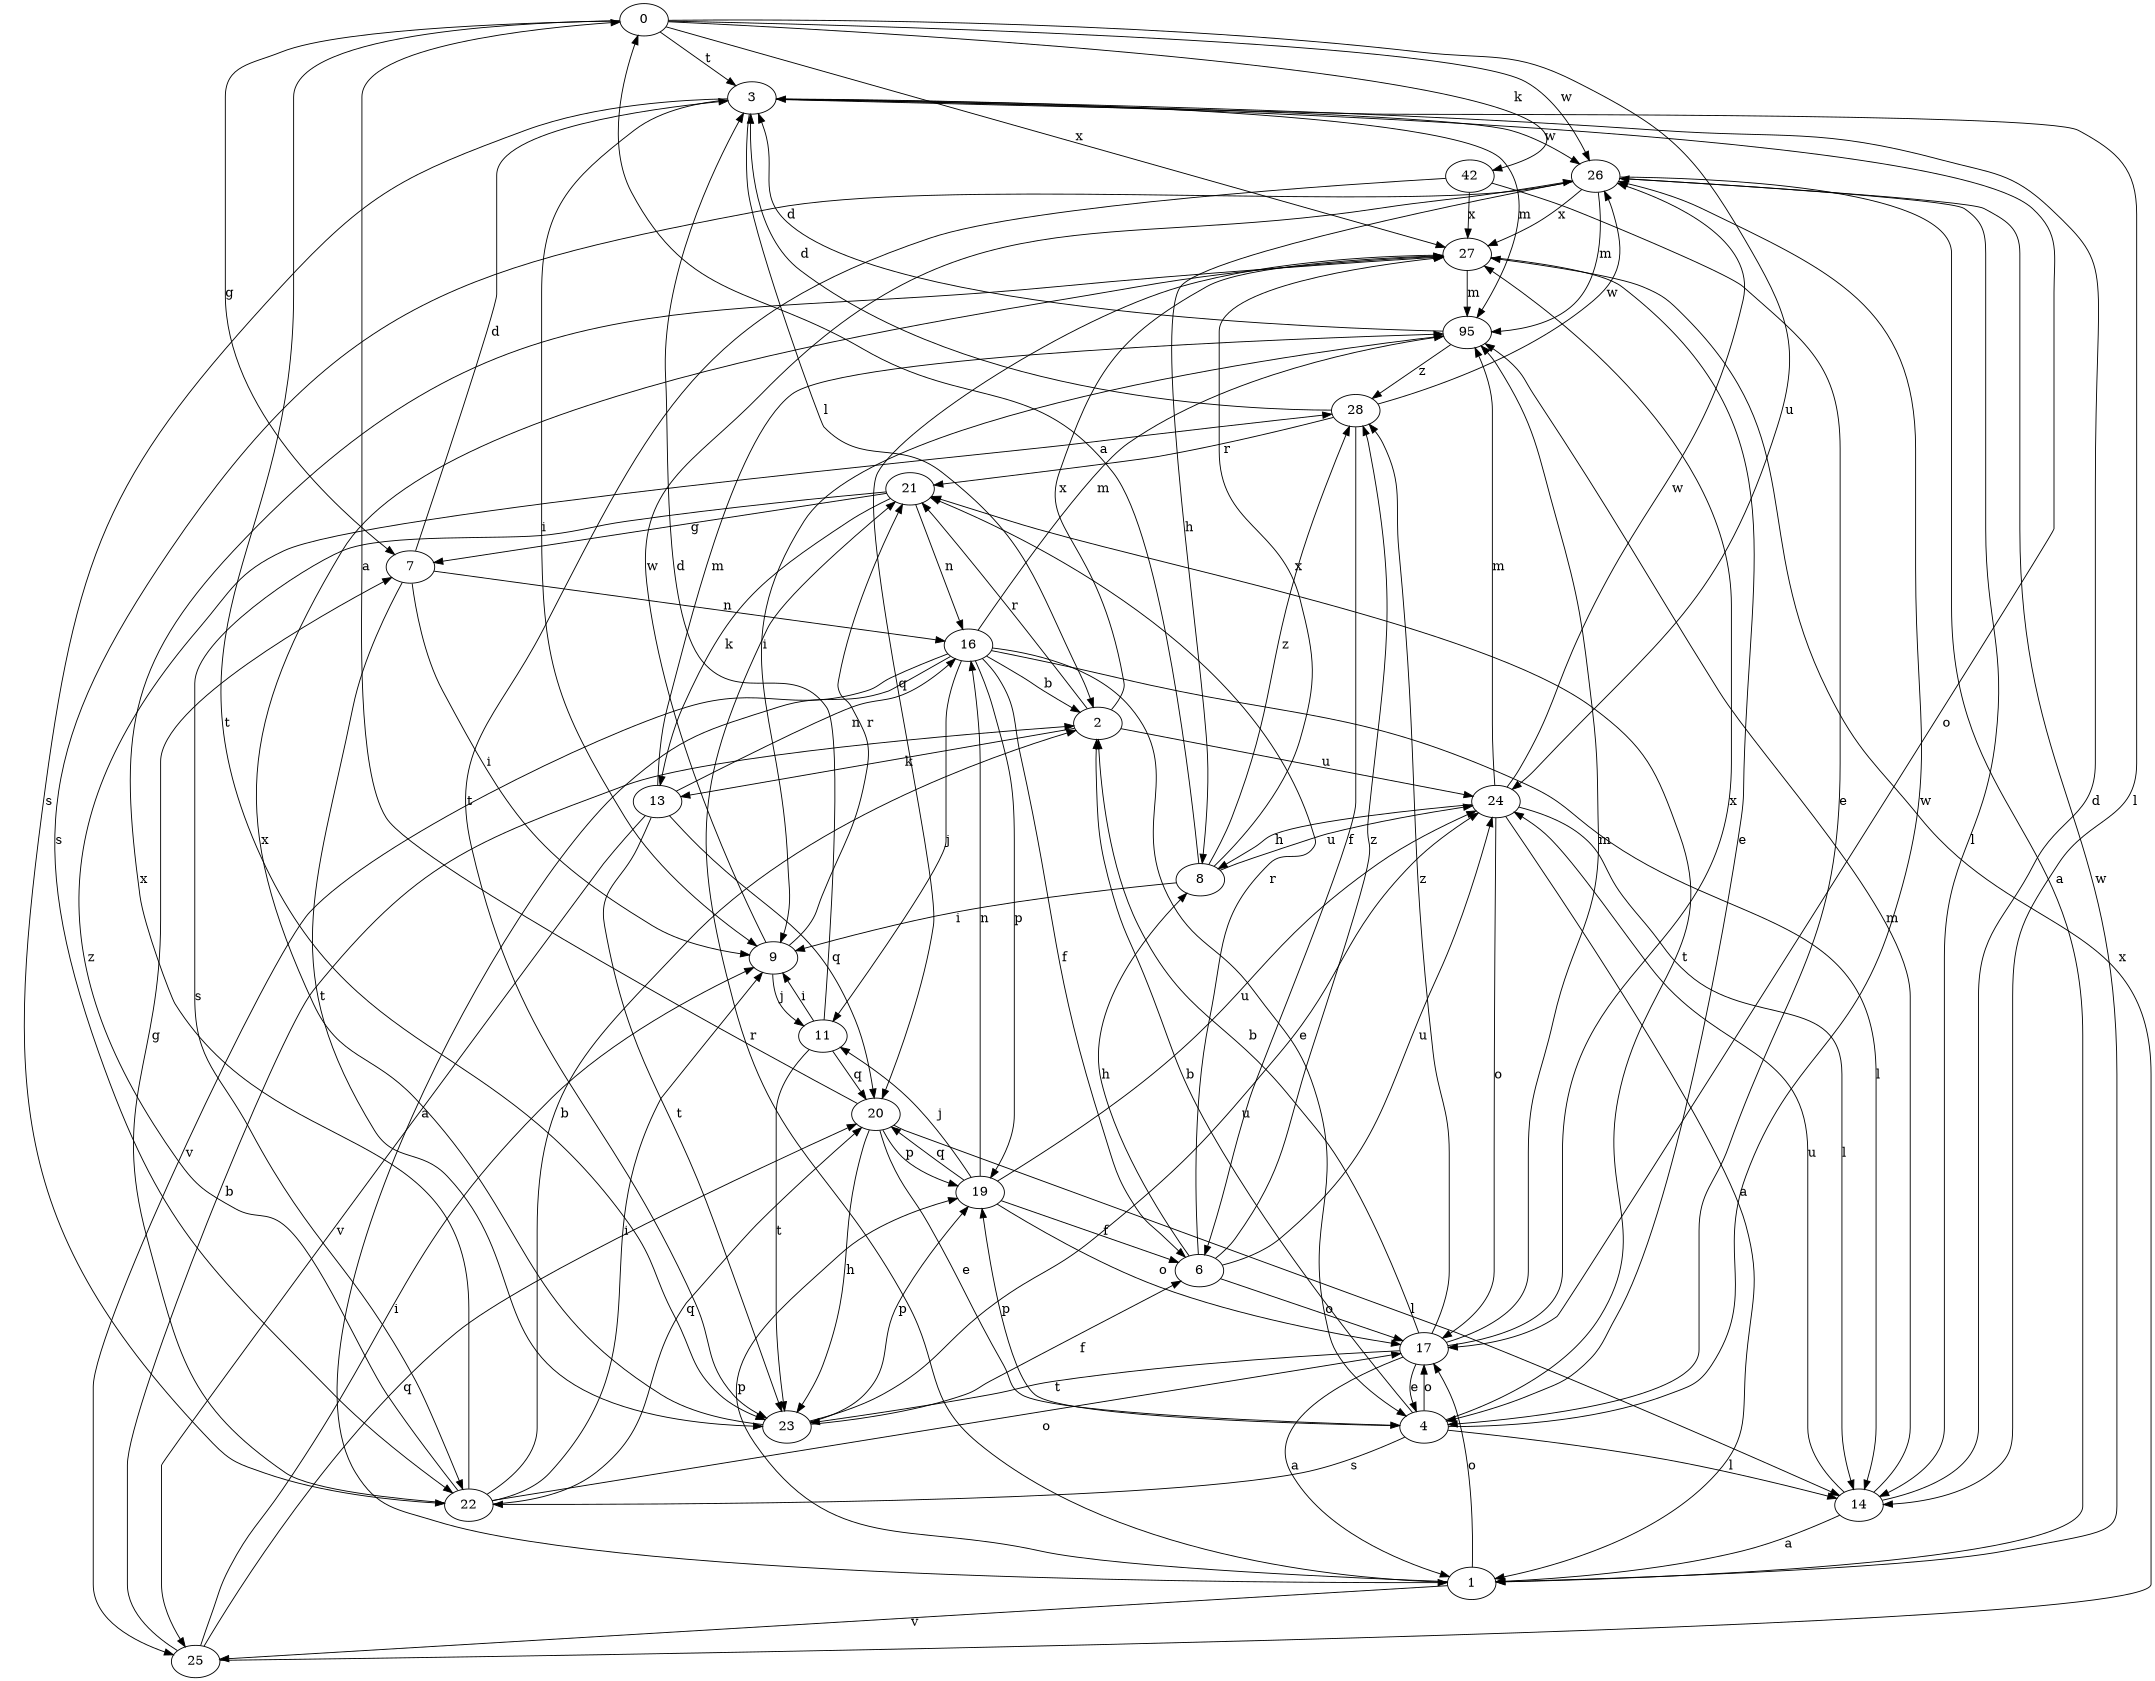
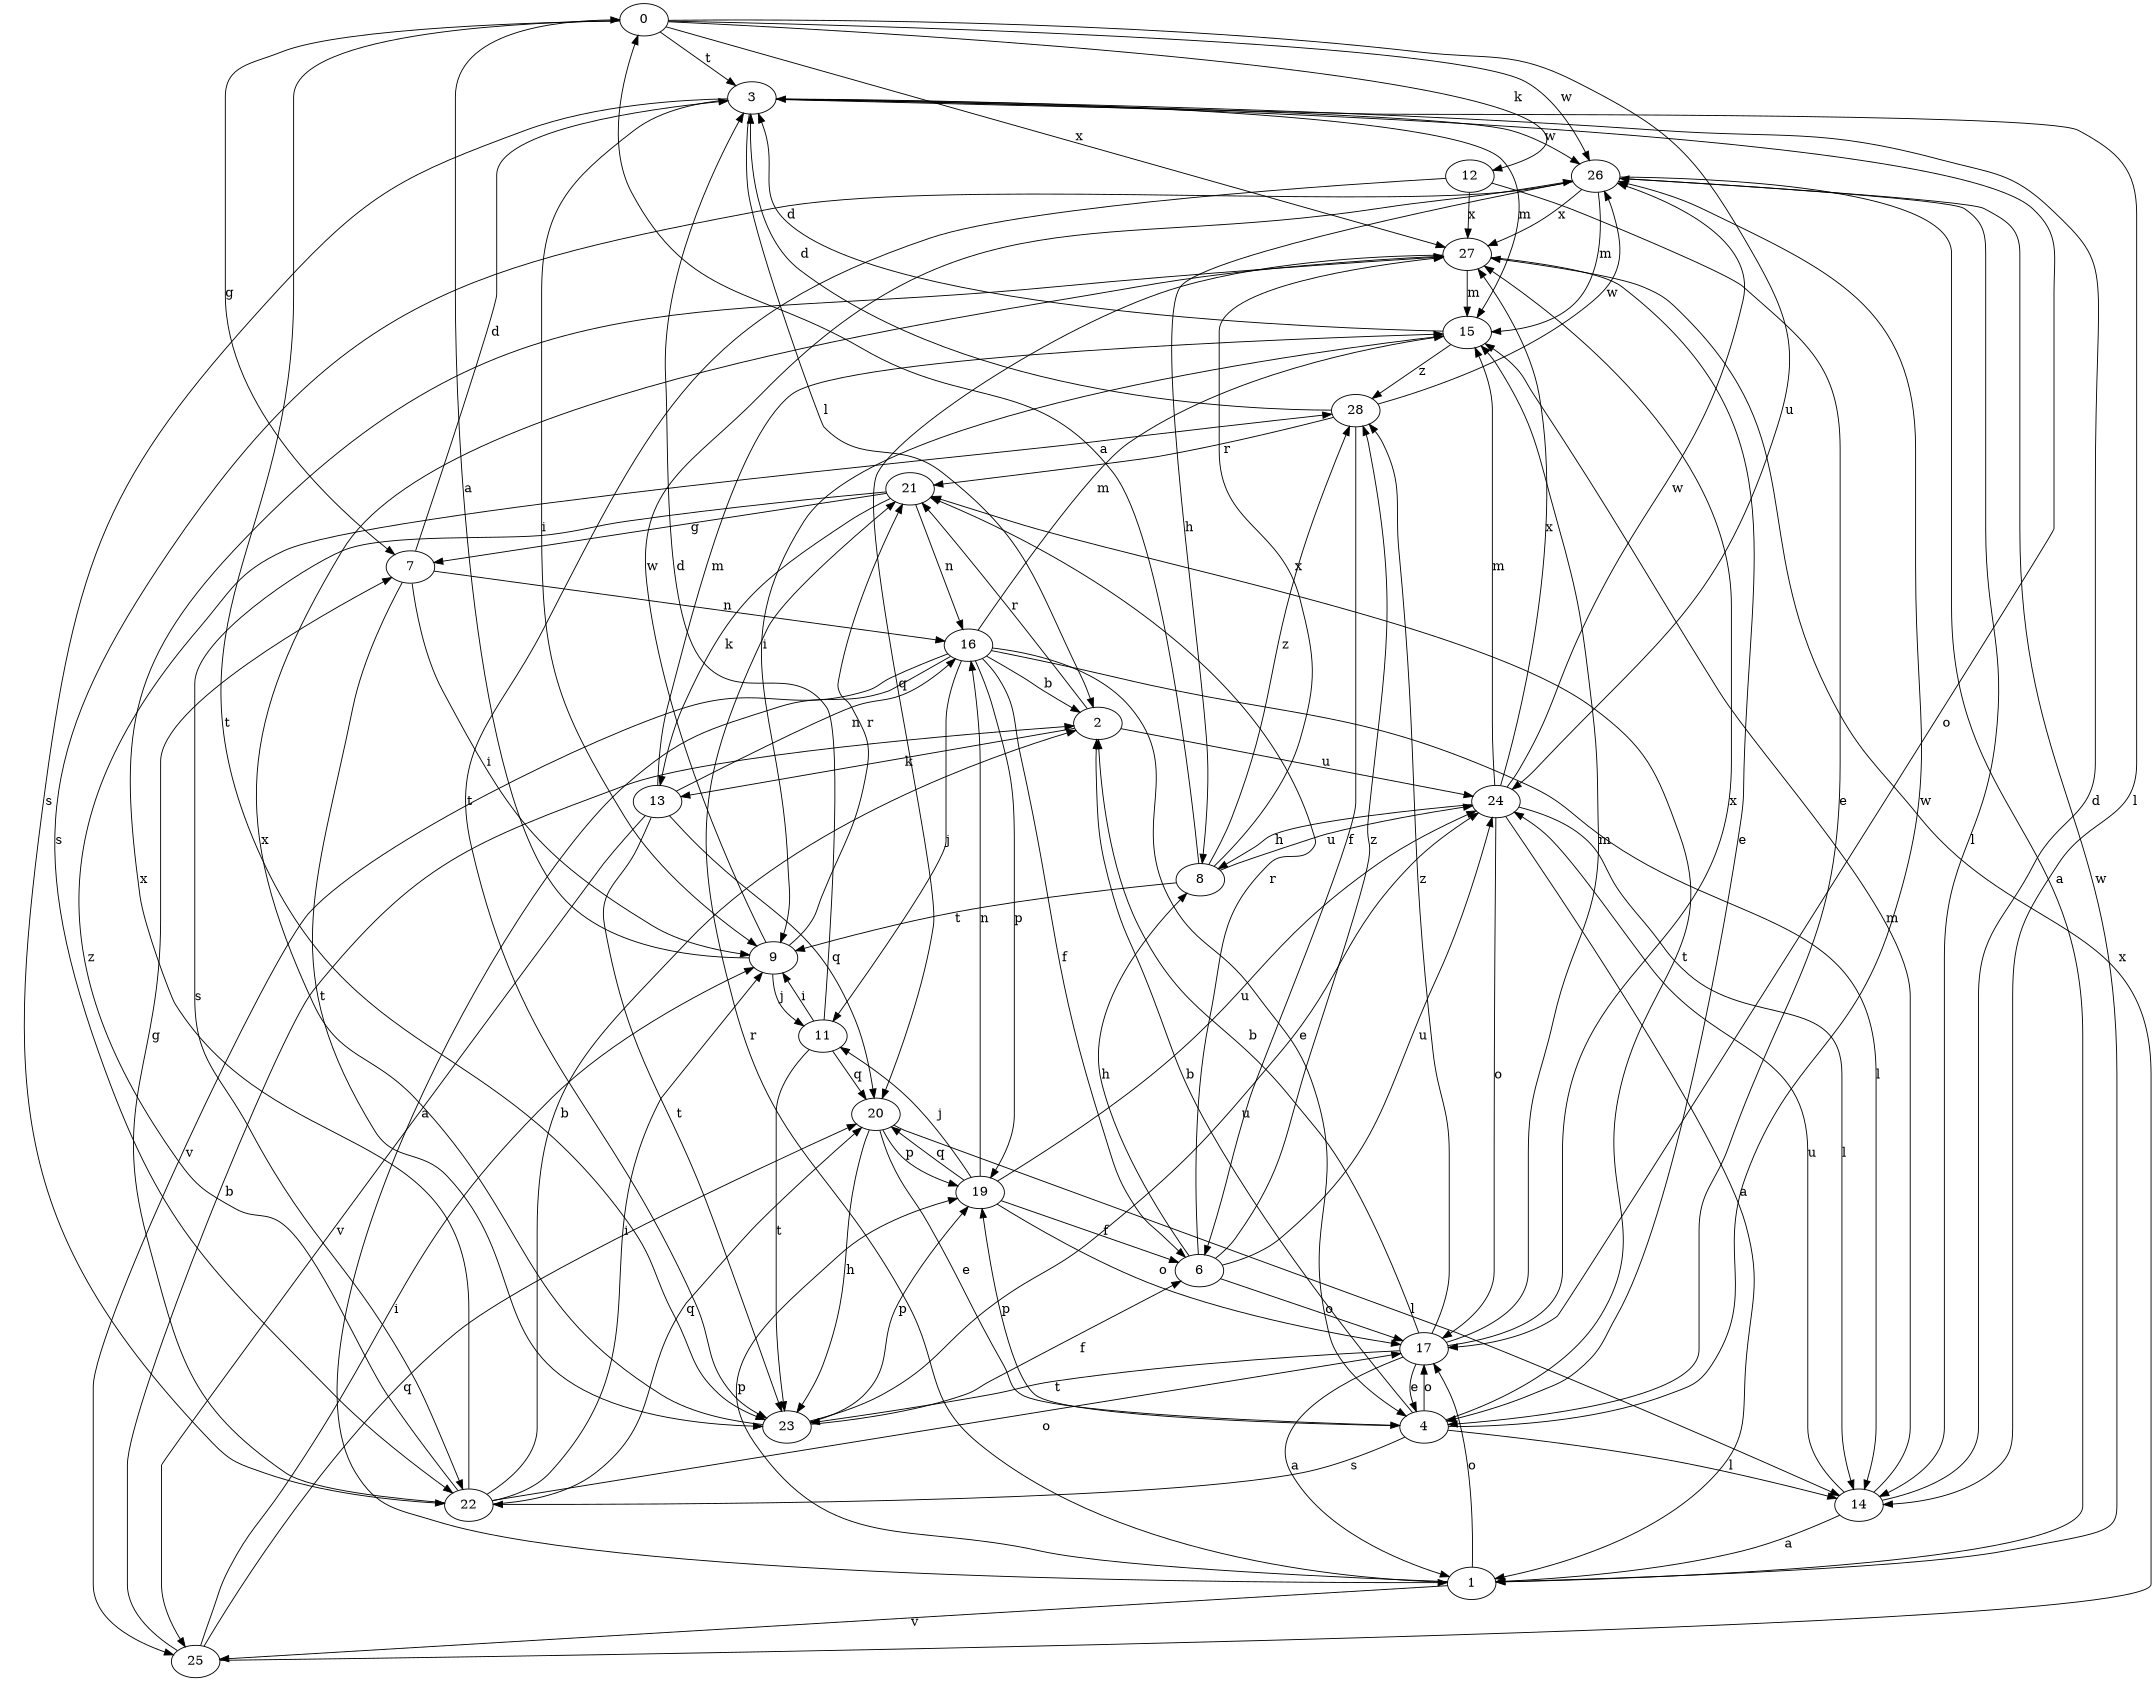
node "42": label "42" -> "12"
node "95": label "95" -> "15"
edge "2" -> "27": now "24" -> "27"
edge "20" -> "0": now "9" -> "0"
edge "8" -> "9": label "i" -> "t"
